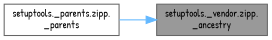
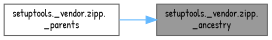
node "setuptools._parents.zipp. _parents": label "setuptools._parents.zipp. _parents" -> "setuptools._vendor.zipp. _parents"
